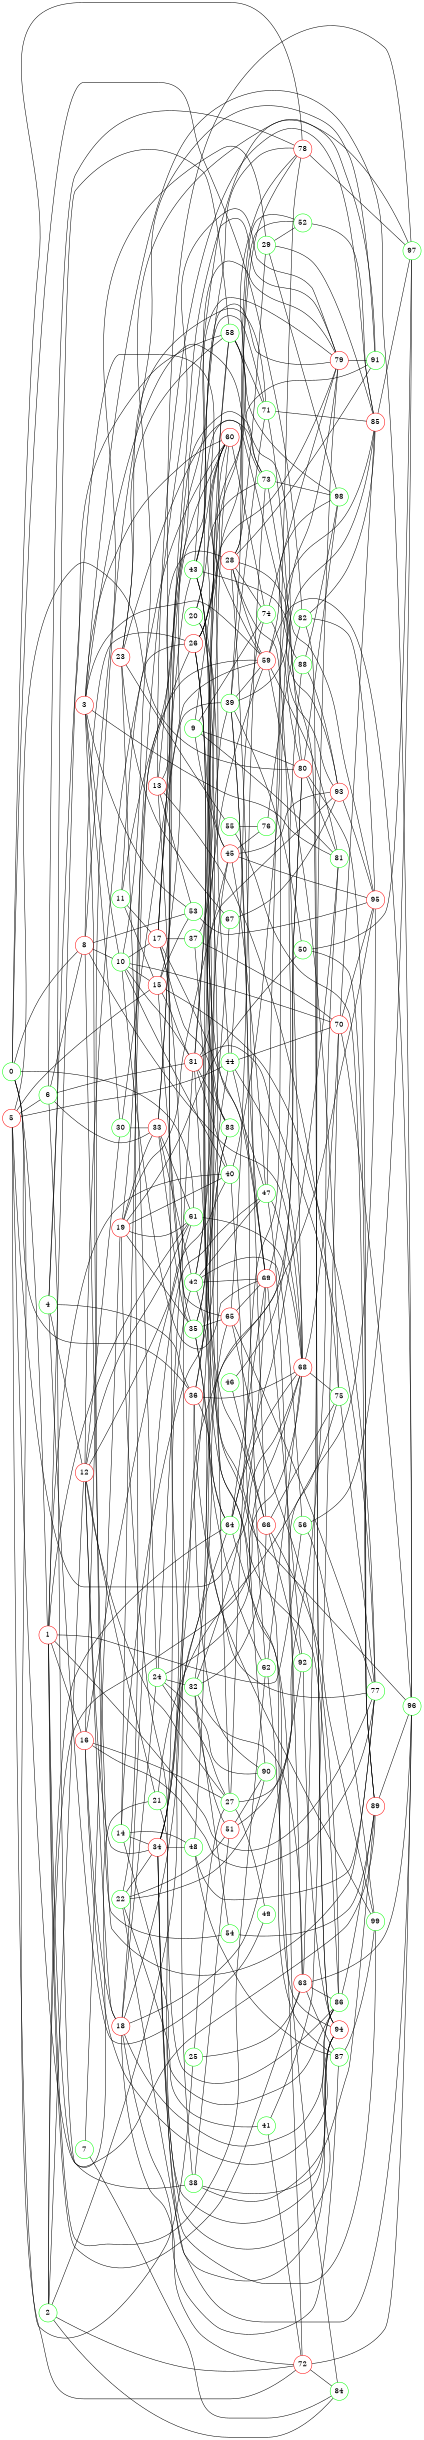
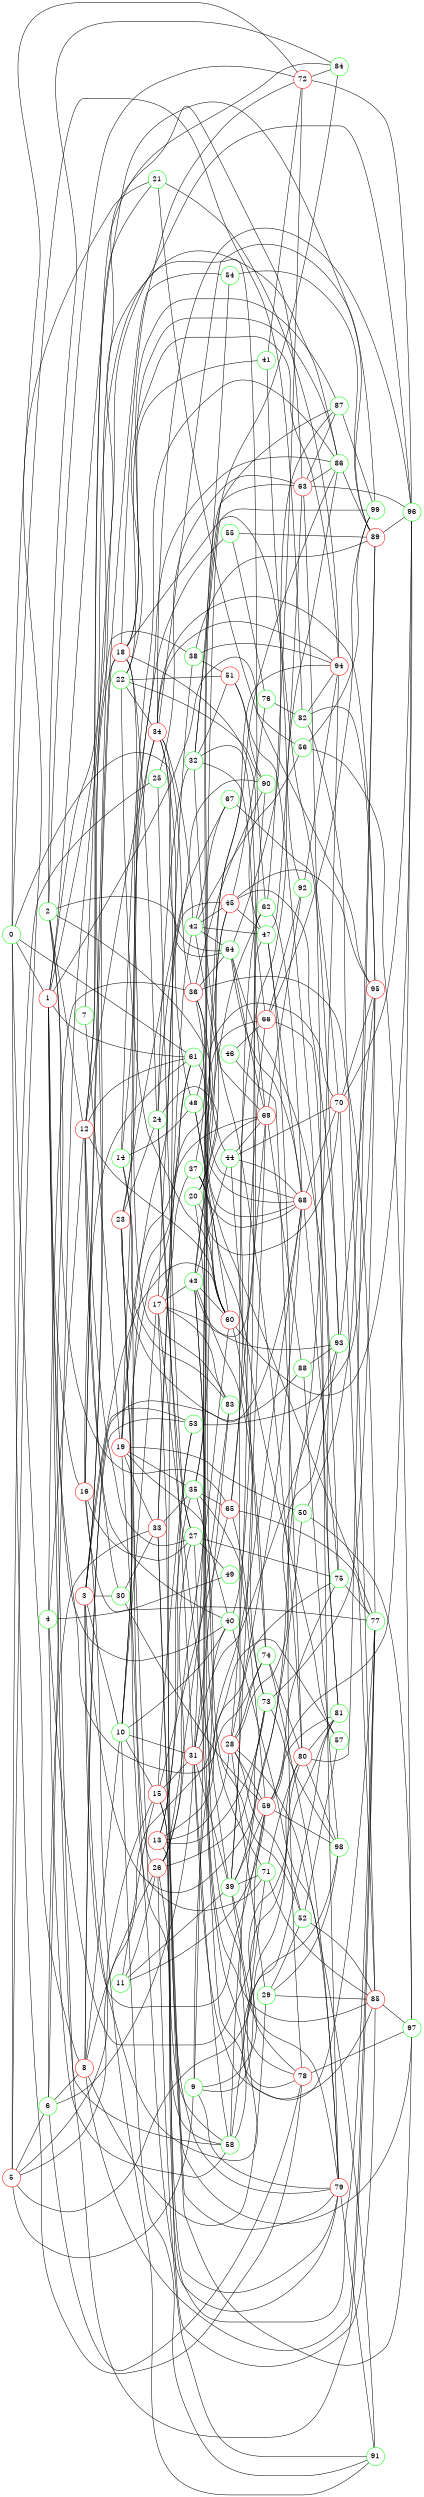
node "93": color red -> green
edge "11" -- "17": now "11" -- "39"
edge "44" -- "5": now "9" -- "5"
edge "26" -- "96": now "60" -- "96"
node "57": added
